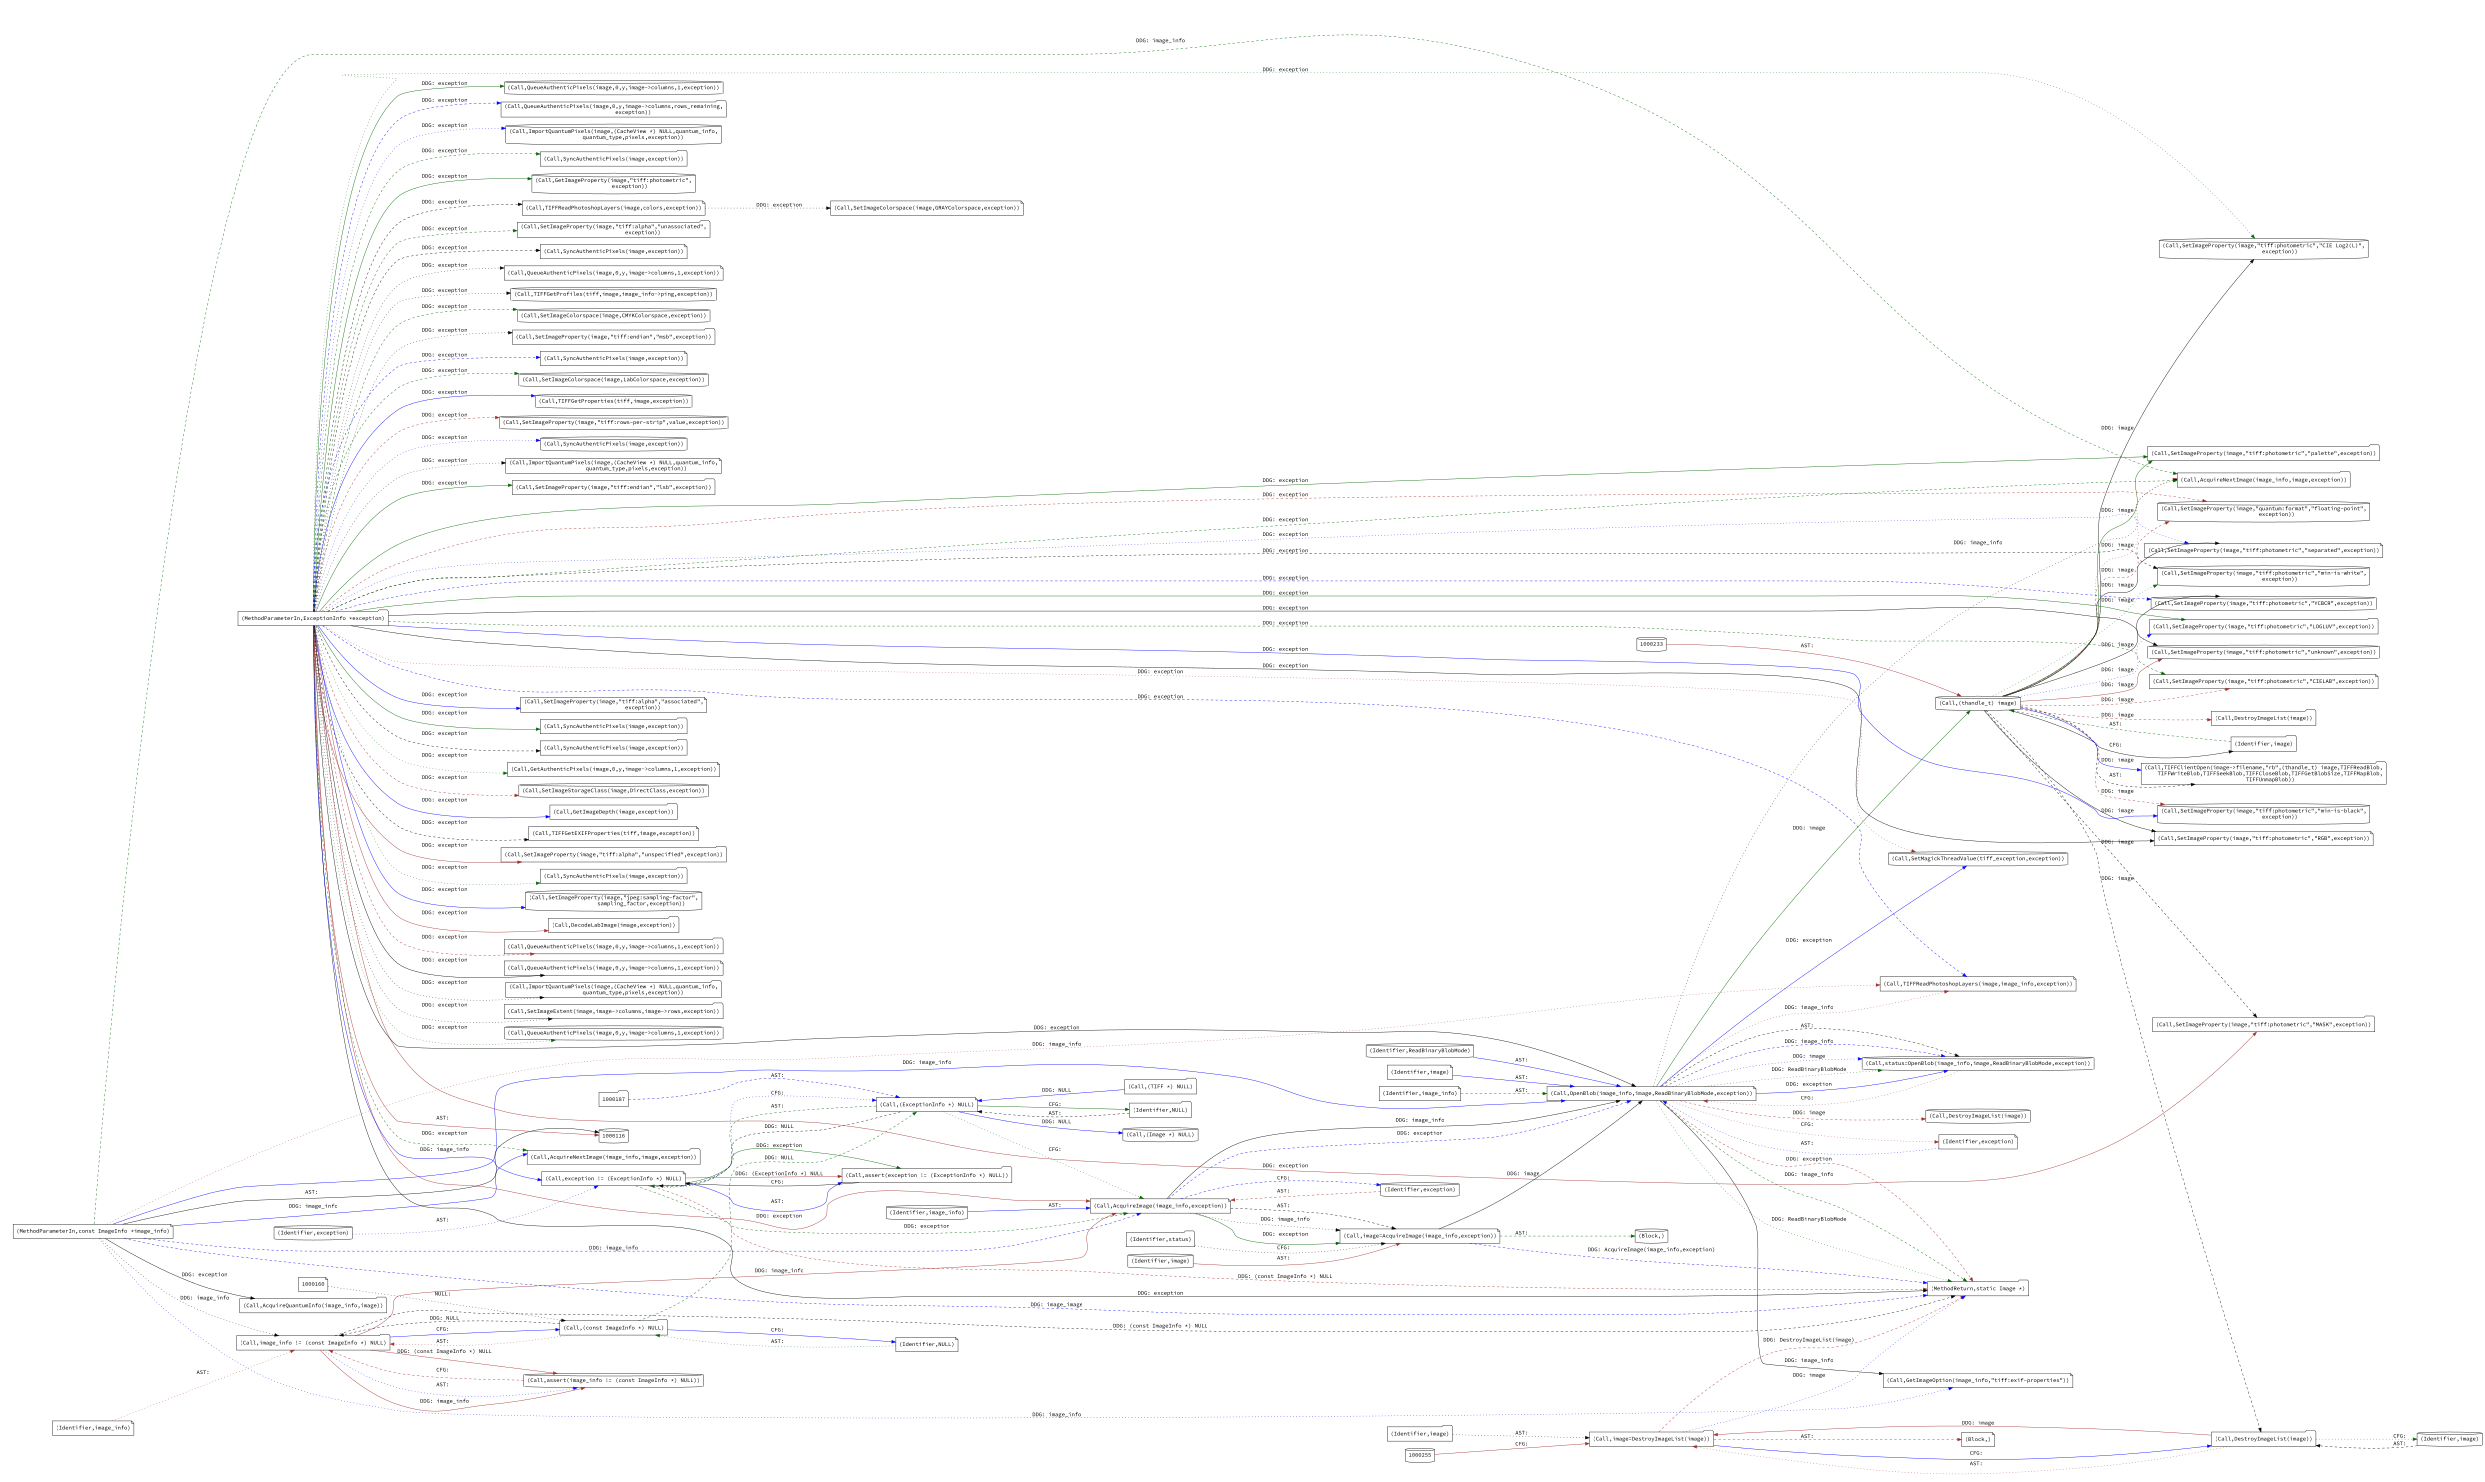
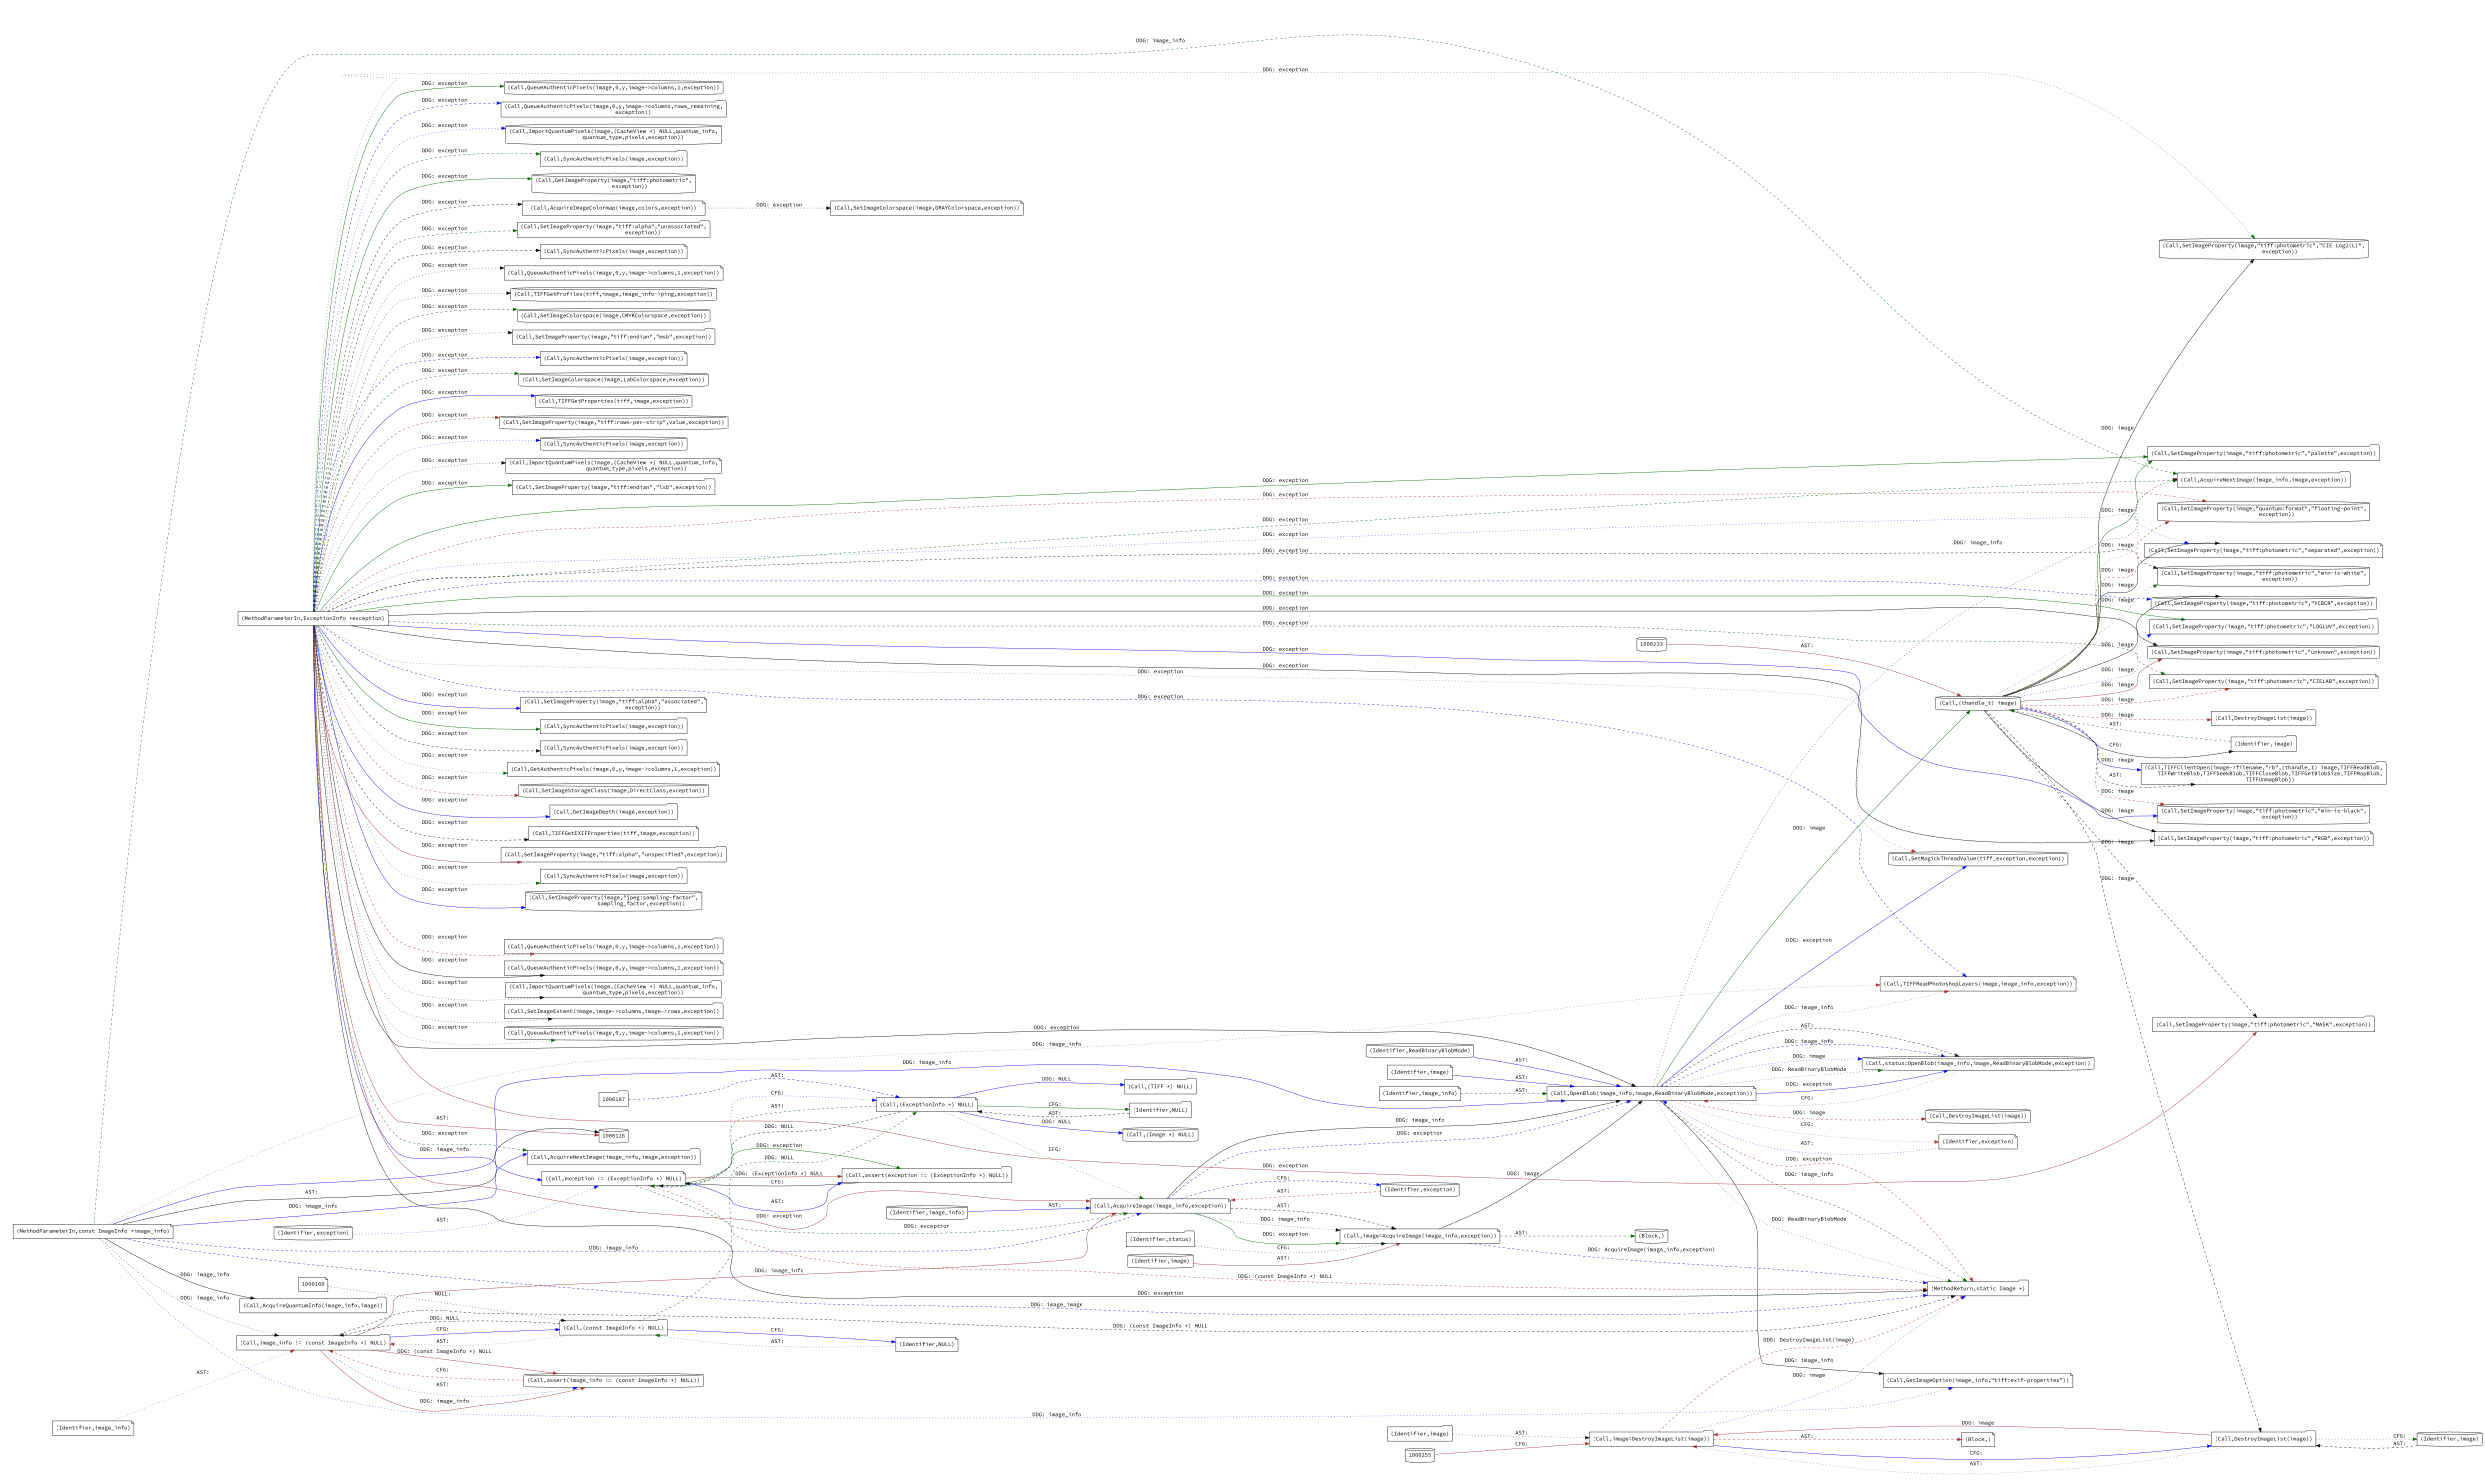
node "(Call,TIFFReadPhotoshopLayers(image,colors,exception))": label "(Call,TIFFReadPhotoshopLayers(image,colors,exception))" -> "(Call,AcquireImageColormap(image,colors,exception))"
node "(Call,DecodeLabImage(image,exception))": removed
edge "(Call,(TIFF *) NULL)" -> "(Call,(ExceptionInfo *) NULL)": reversed
edge "(MethodParameterIn,const ImageInfo *image_info)" -> "(Call,AcquireQuantumInfo(image_info,image))": label "DDG: exception" -> "DDG: image_info"
